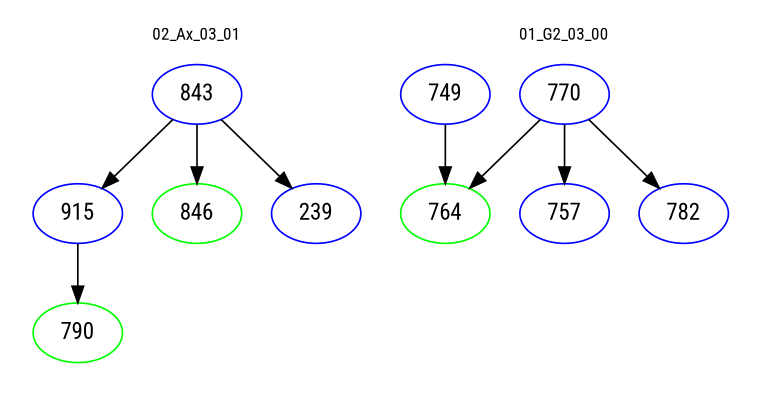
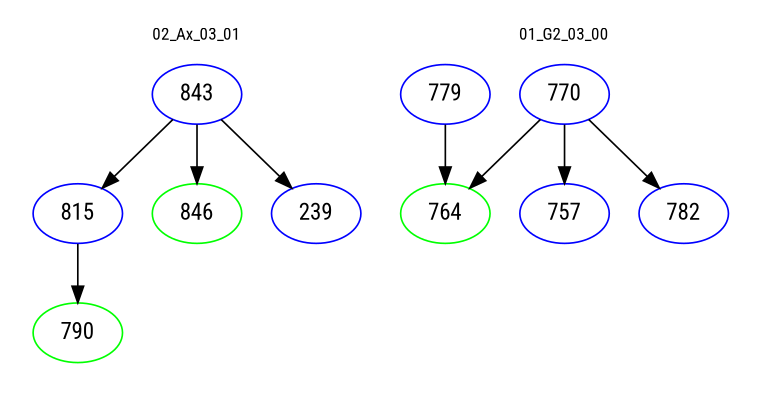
node "749": label "749" -> "779"
node "915": label "915" -> "815"
